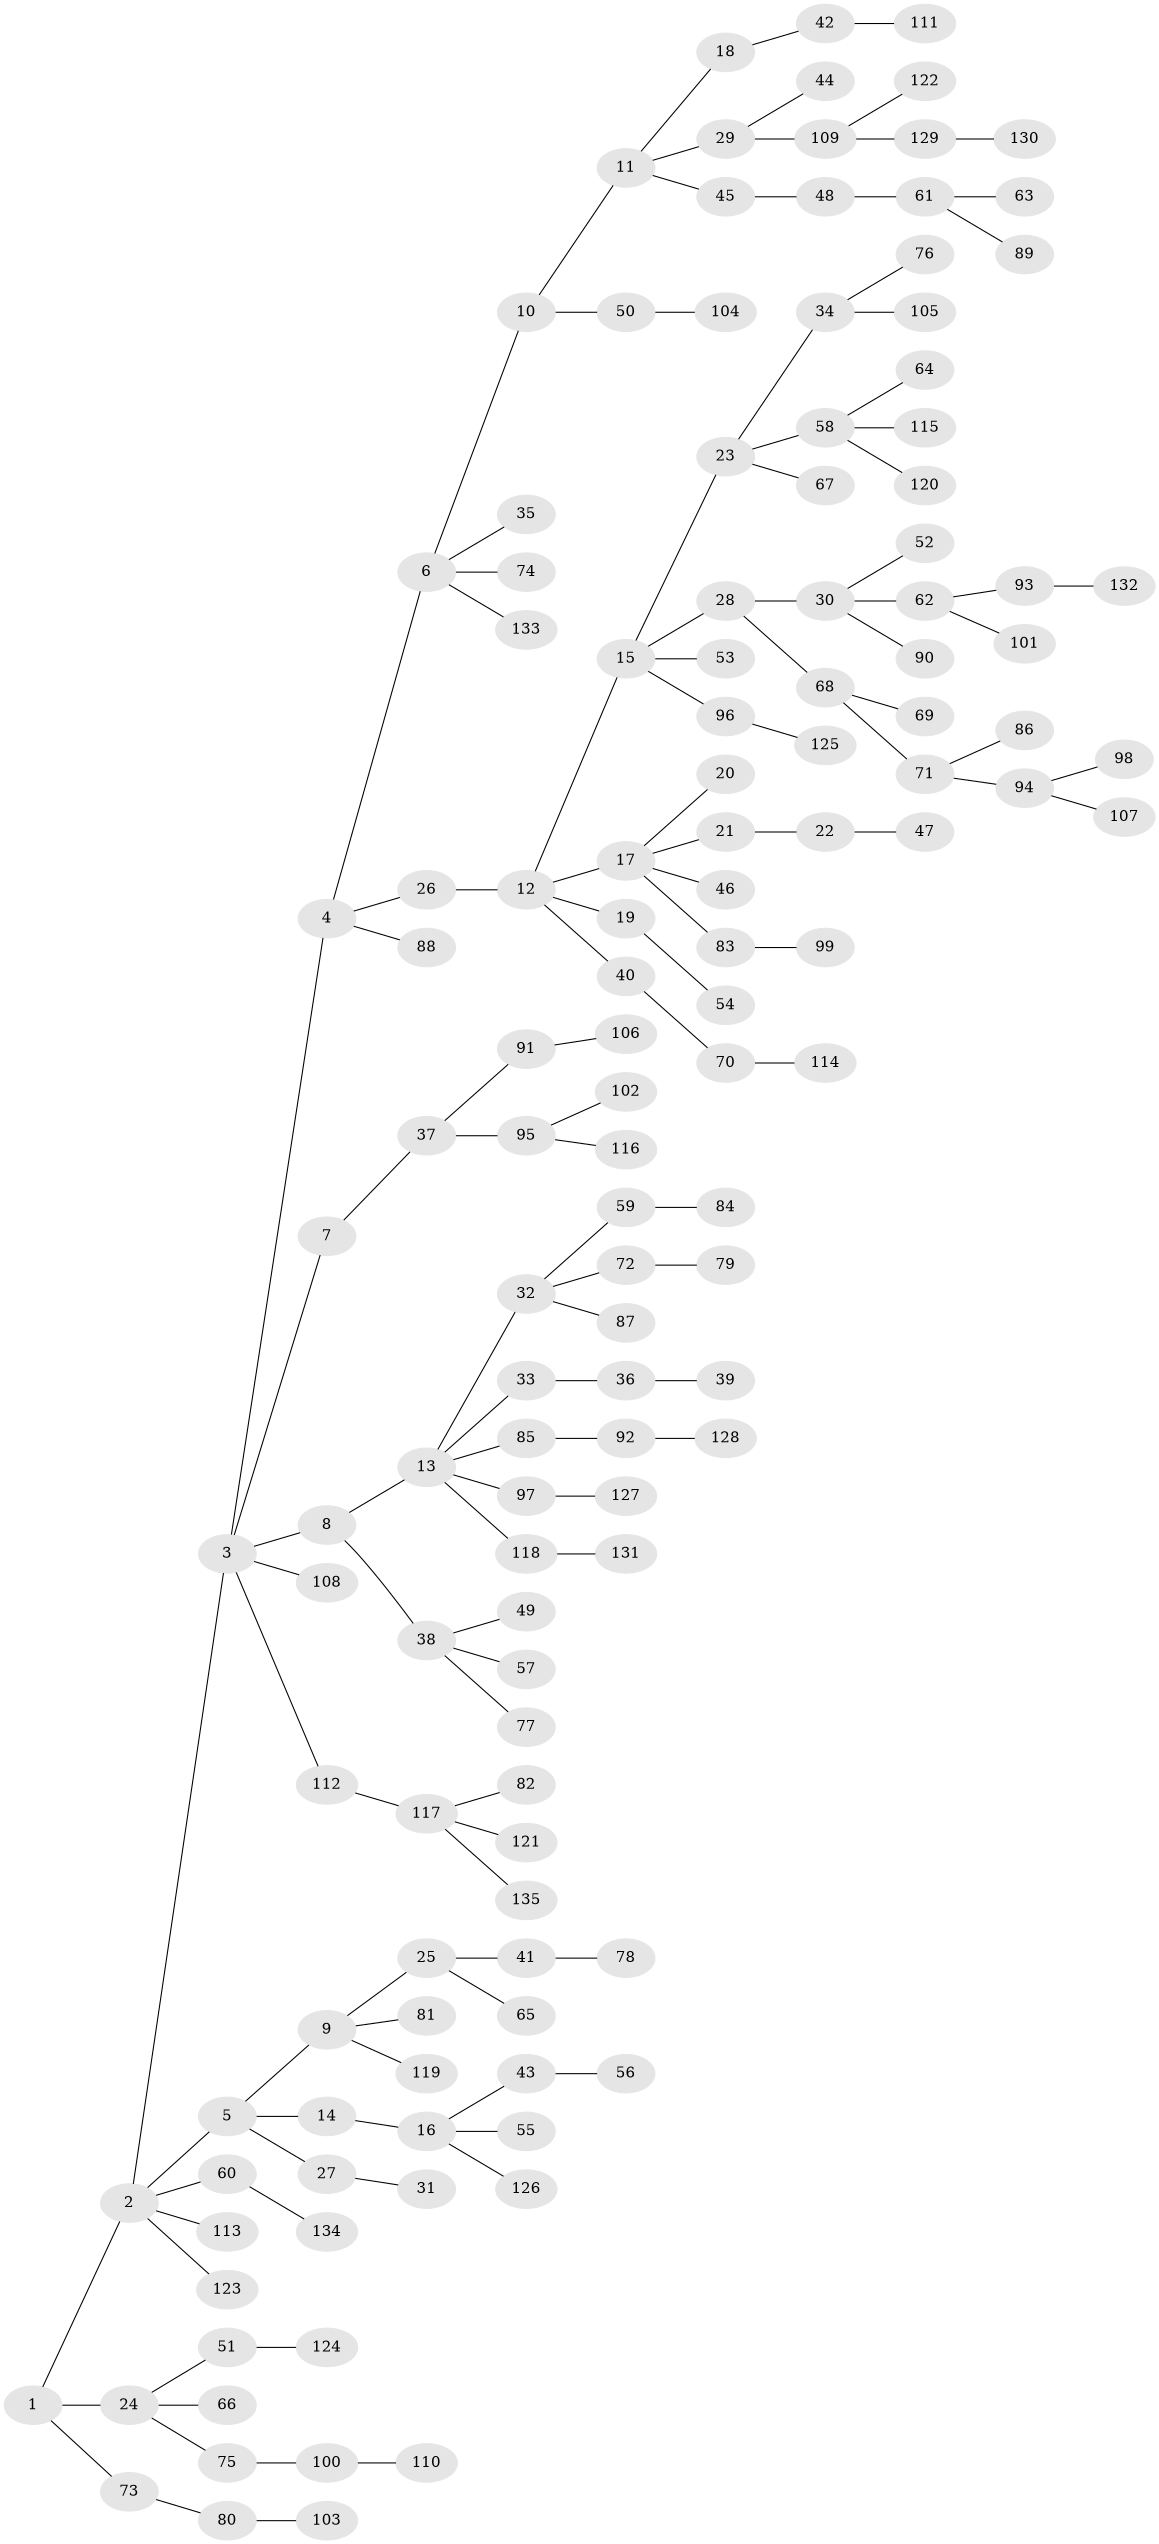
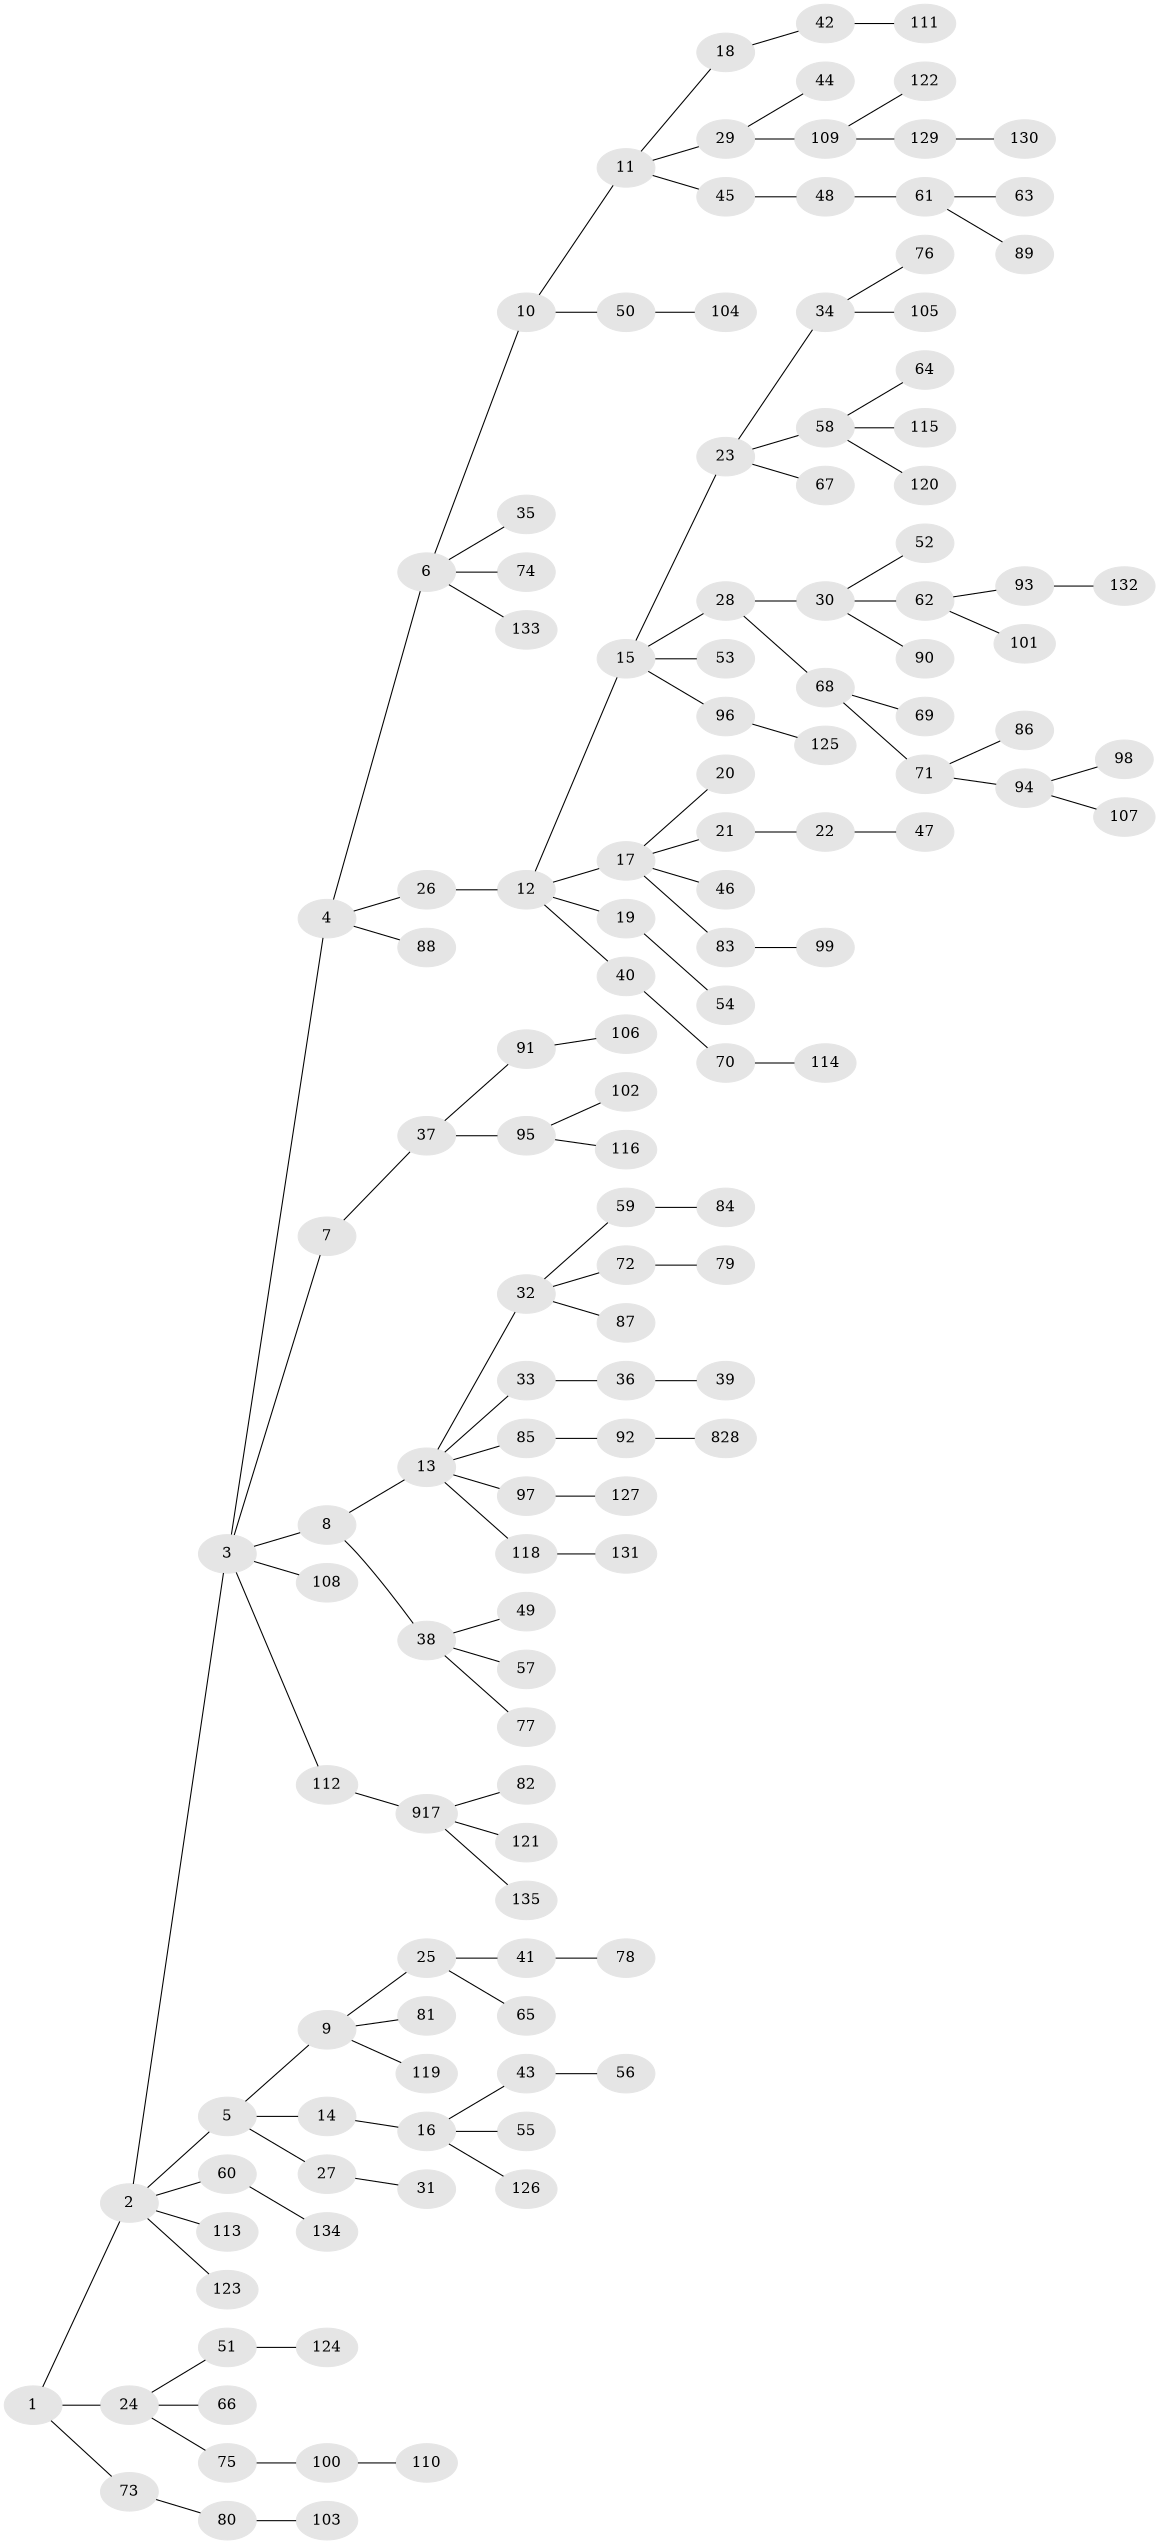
node "128": label "128" -> "828"
node "117": label "117" -> "917"
